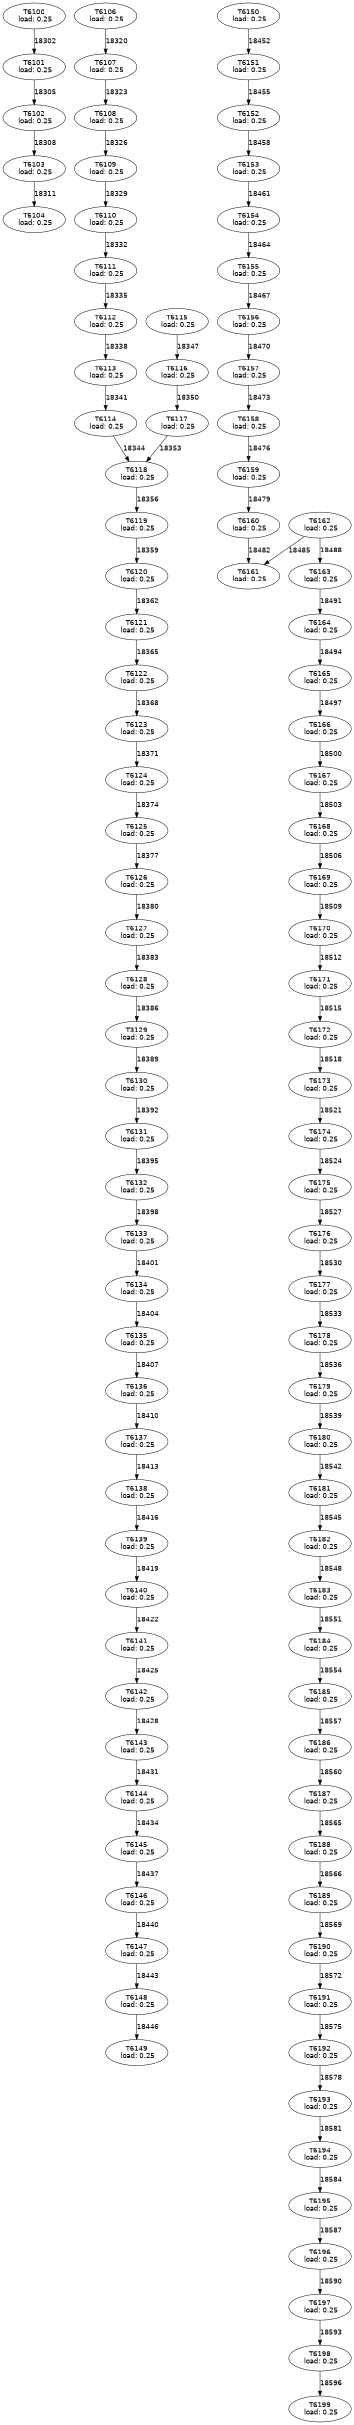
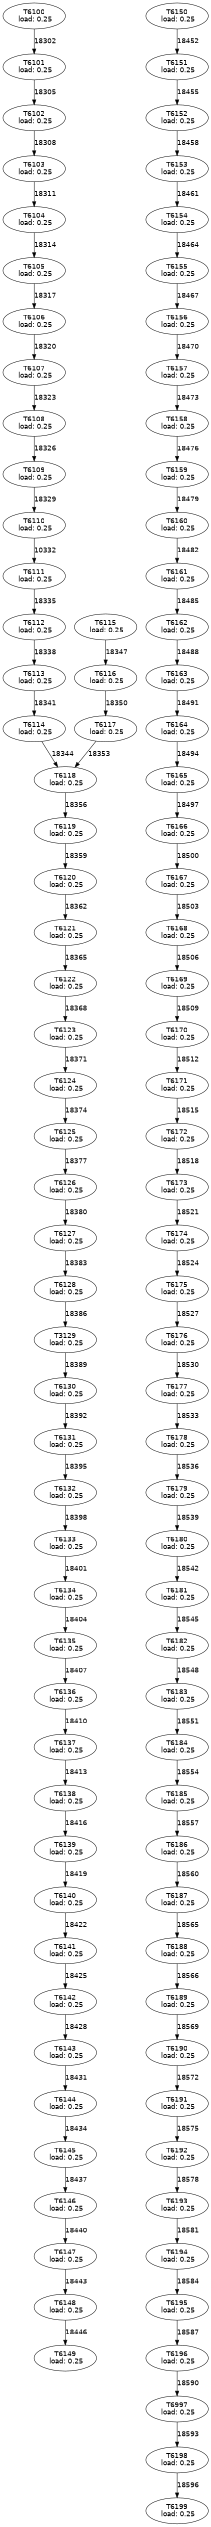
edge "T6110 load: 0.25" -> "T6111 load: 0.25": label "18332" -> "10332"
node "T6105 load: 0.25": added
edge "T6162 load: 0.25" -> "T6161 load: 0.25": reversed
node "T6197 load: 0.25": label "T6197 load: 0.25" -> "T6997 load: 0.25"
